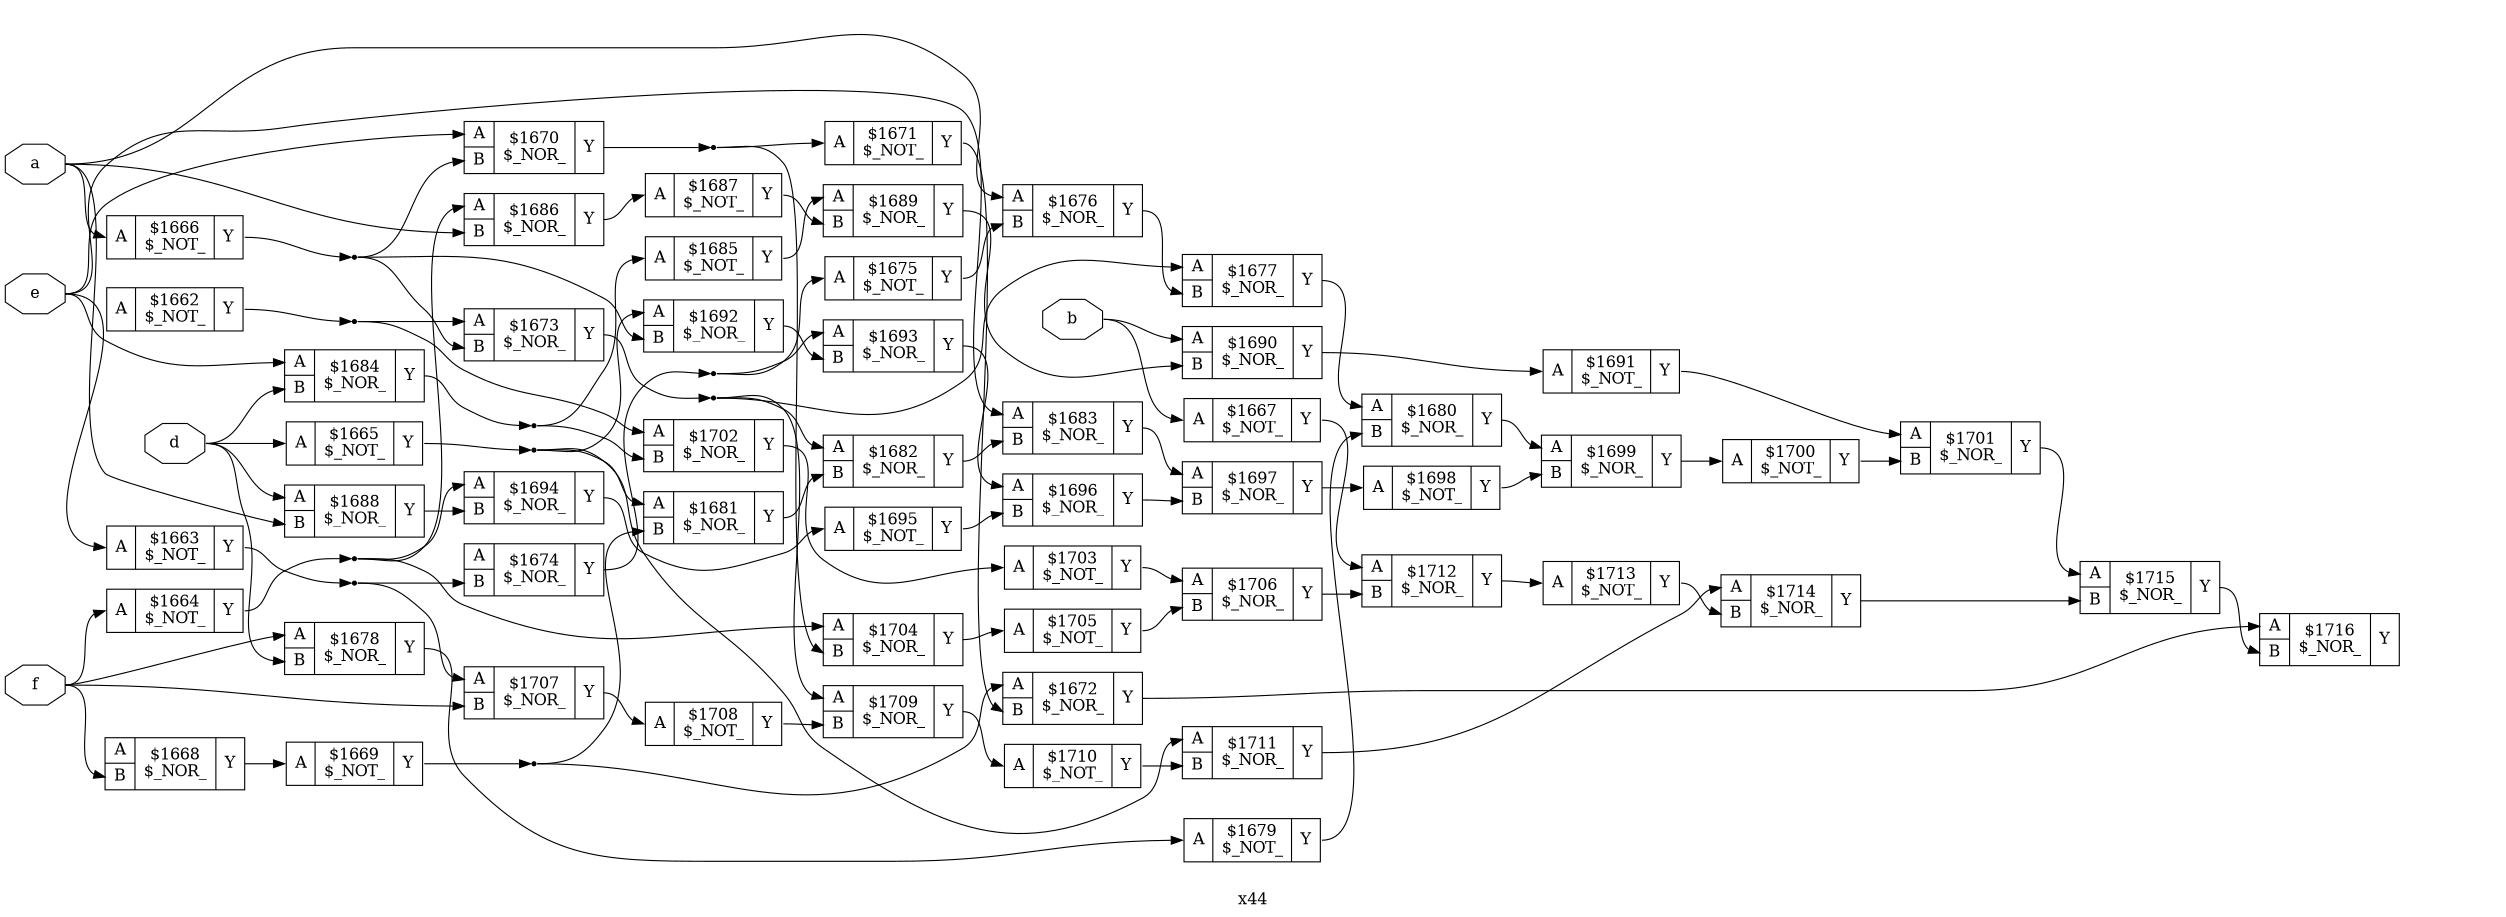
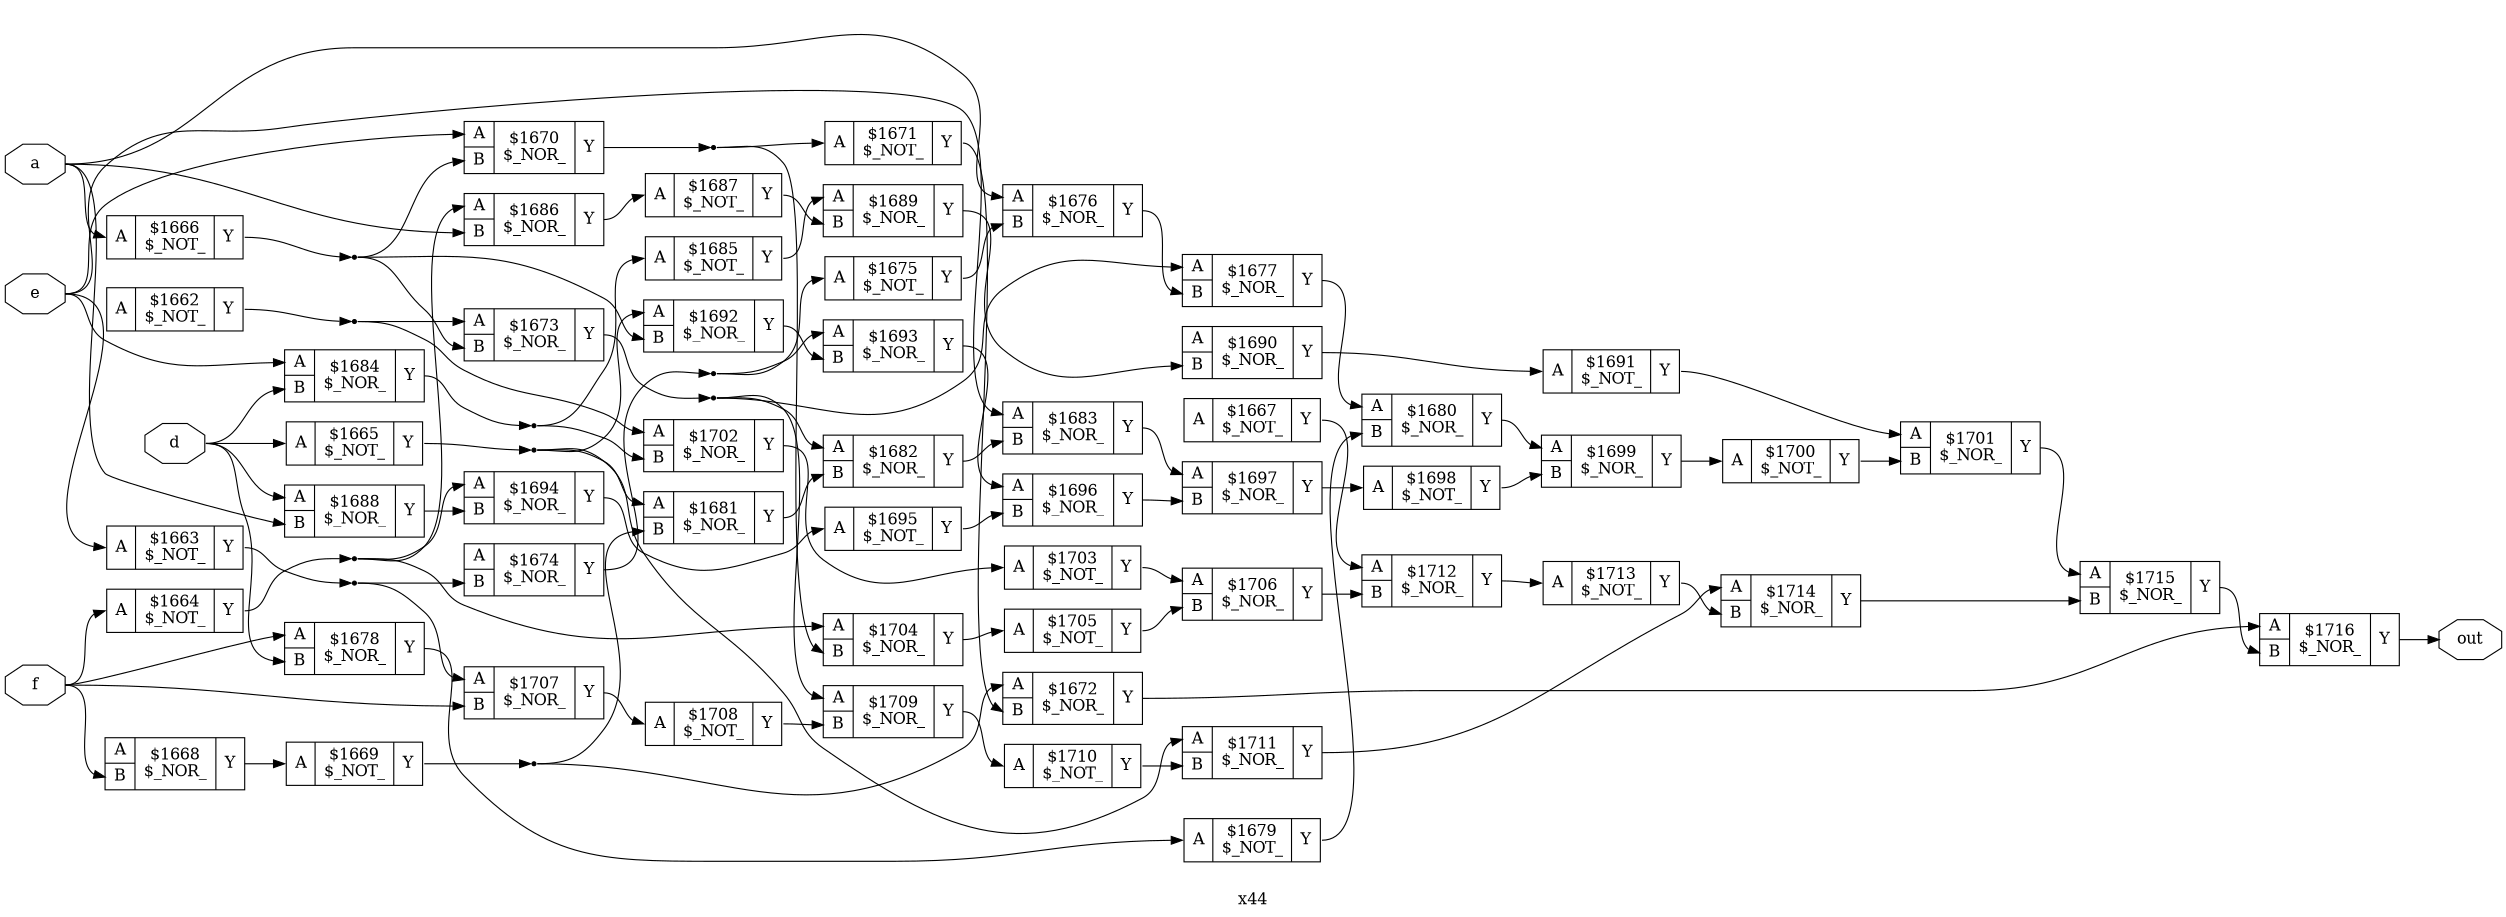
node "b": removed
node "out": added
